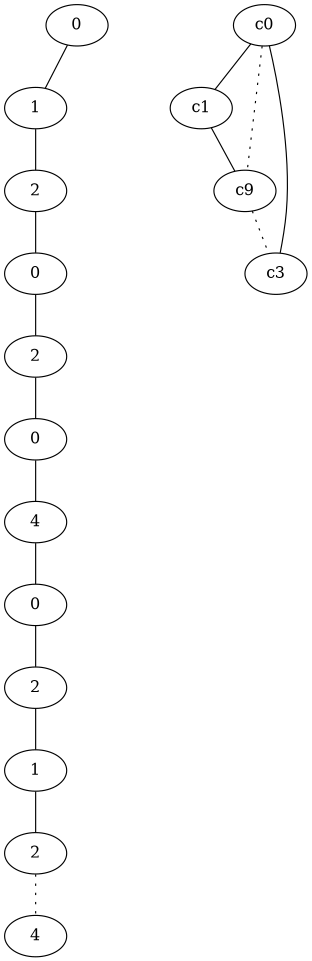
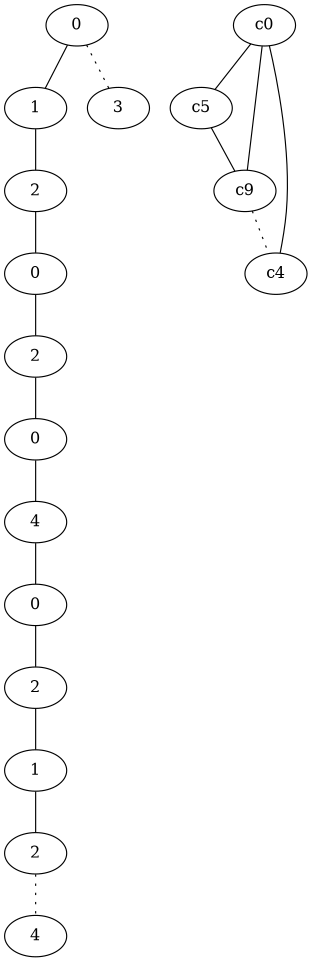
node "3": added
node "c1": label "c1" -> "c5"
edge "c0" -- "c9": style dotted -> solid
node "c3": label "c3" -> "c4"
